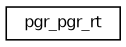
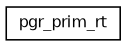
node "pgr_pgr_rt": label "pgr_pgr_rt" -> "pgr_prim_rt"
